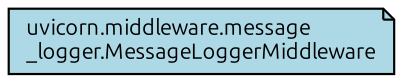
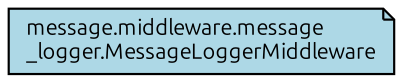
node "uvicorn.middleware.message _logger.MessageLoggerMiddleware": label "uvicorn.middleware.message _logger.MessageLoggerMiddleware" -> "message.middleware.message _logger.MessageLoggerMiddleware"
